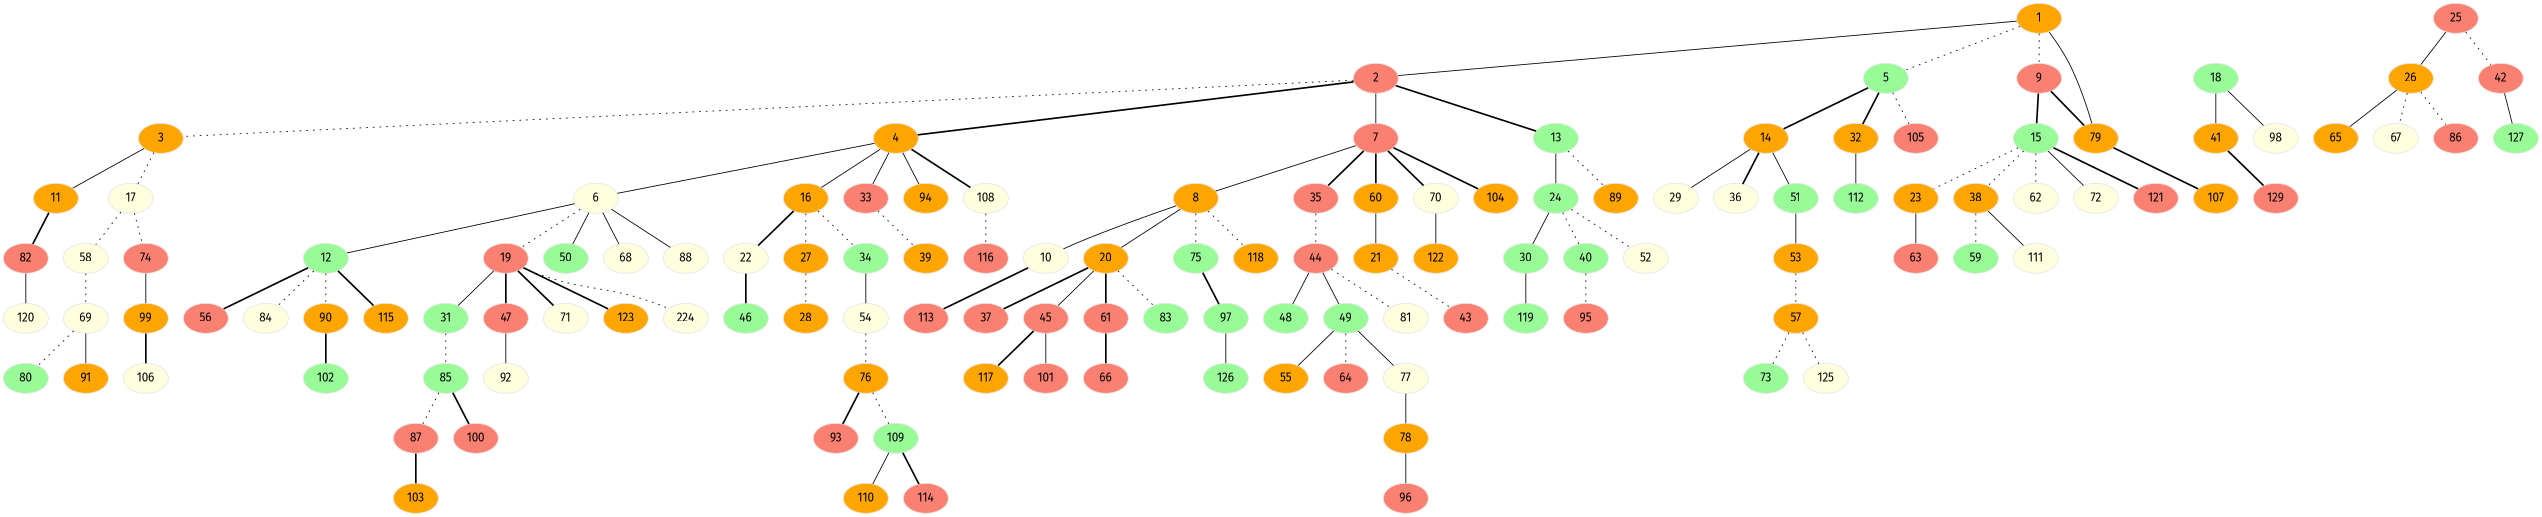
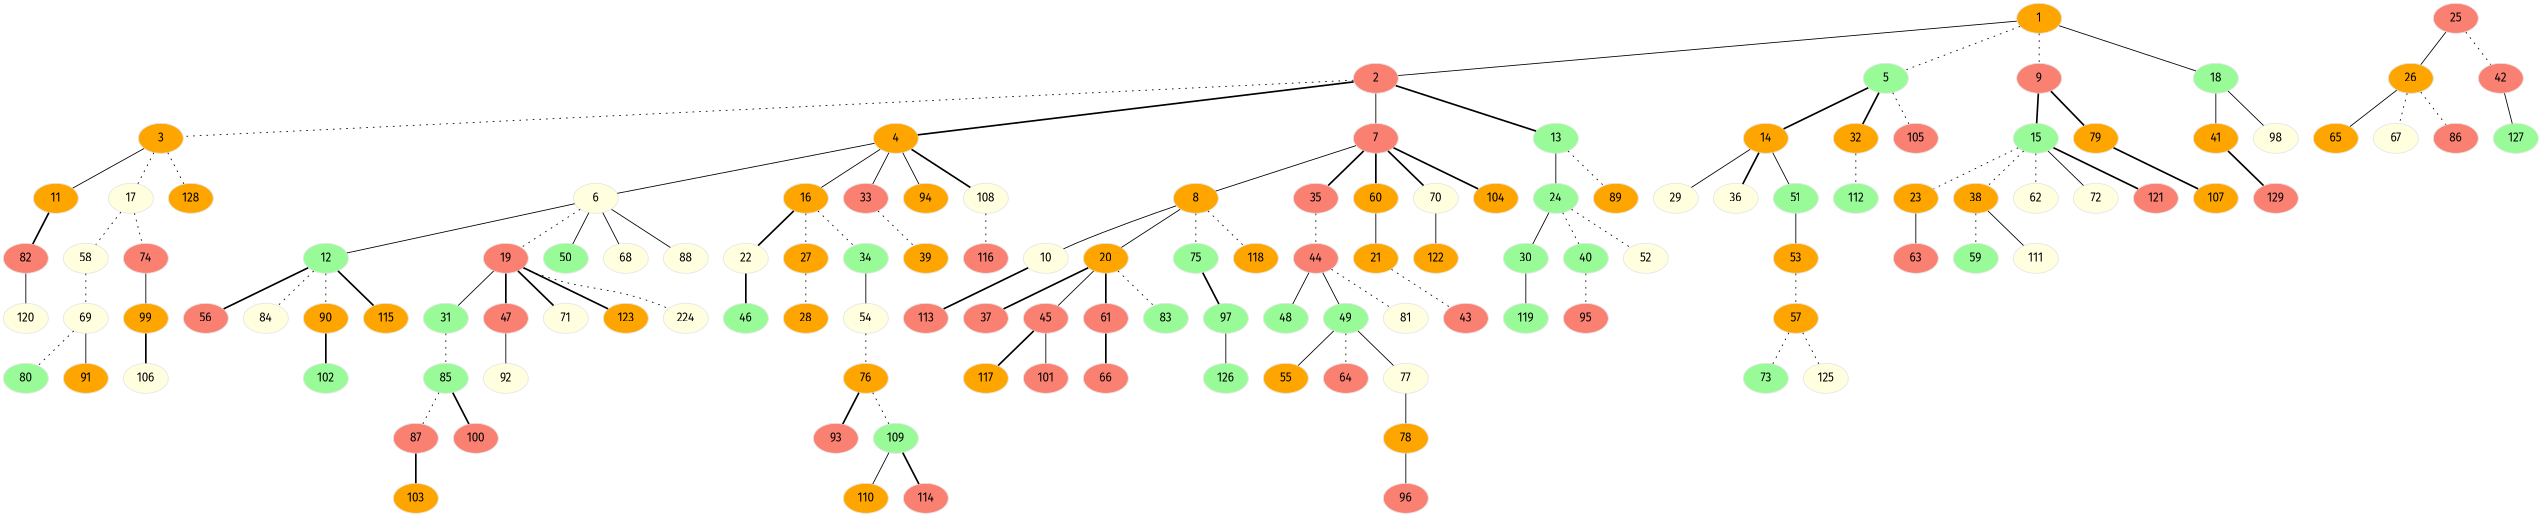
edge "1" -- "79": now "1" -- "18"
edge "32" -- "112": style solid -> dotted
node "128": added
